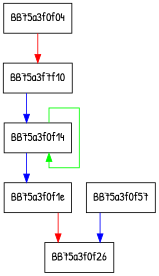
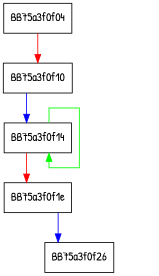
node "BB75a3f7f10": label "BB75a3f7f10" -> "BB75a3f0f10"
edge "BB75a3f0f14" -> "BB75a3f0f1e": color blue -> red
node "BB75a3f0f57": removed
edge "BB75a3f0f1e" -> "BB75a3f0f26": color red -> blue
